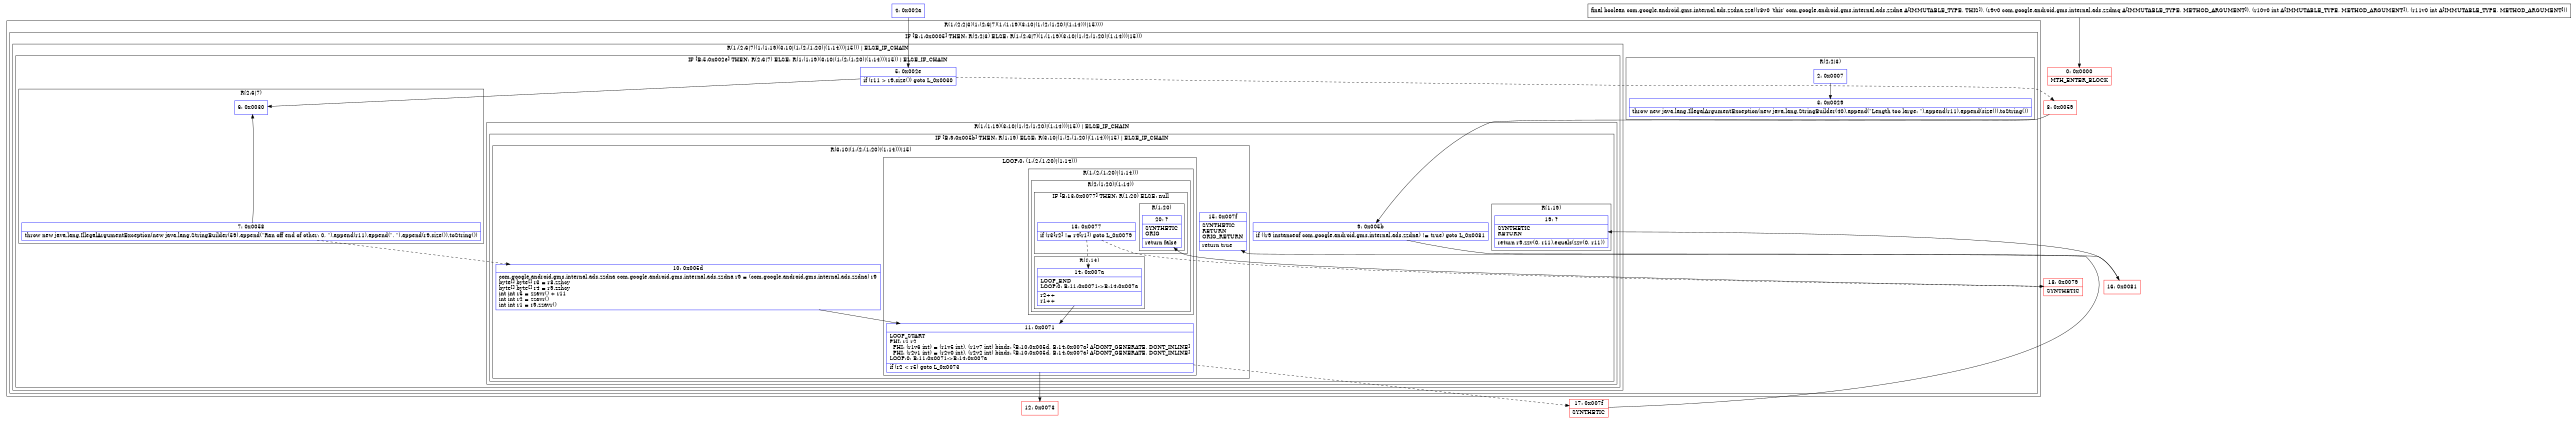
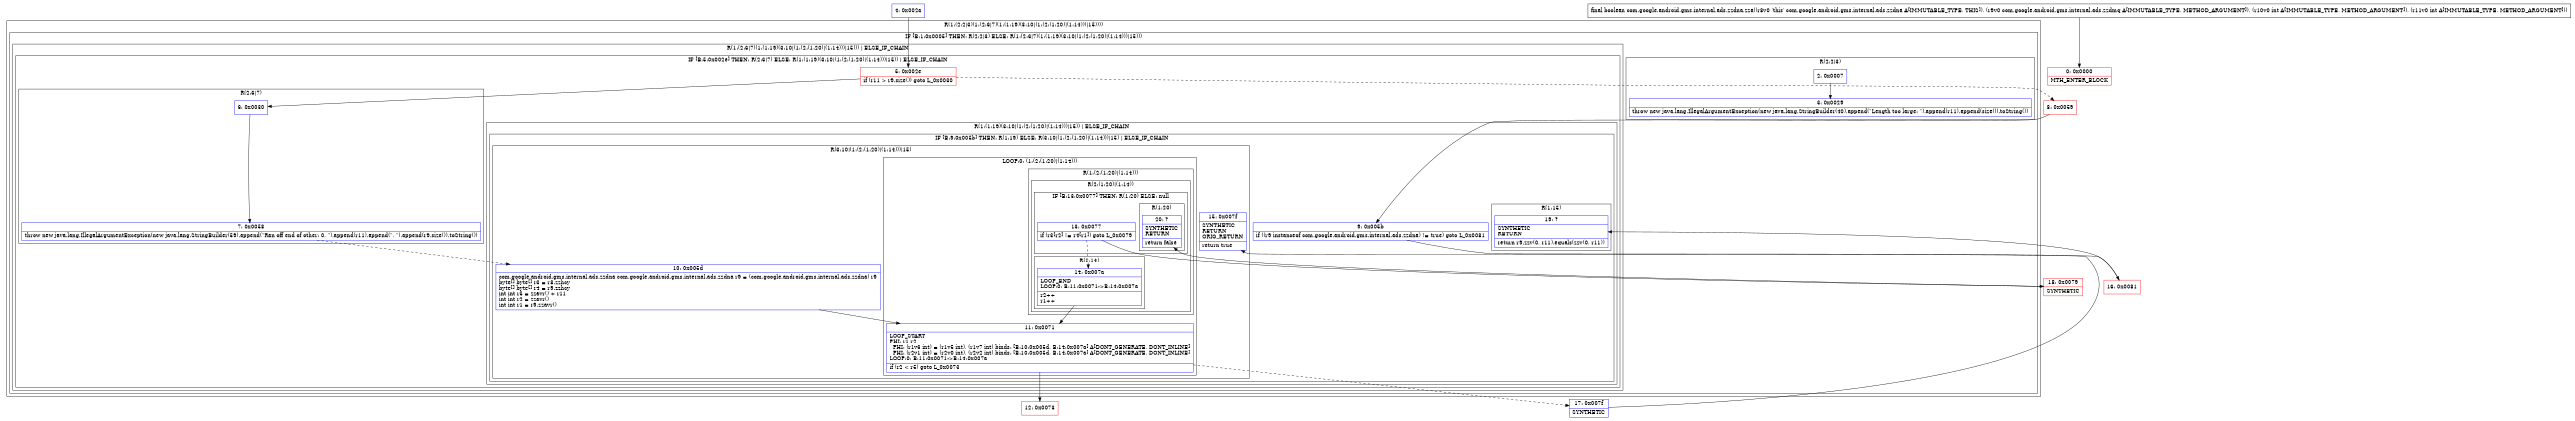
node "5: 0x002e": color blue -> red
edge "7: 0x0058" -> "6: 0x0030": reversed
cluster "R(1:19)": label "R(1:19)" -> "R(1:15)"
node "20: ?": text "ORIG" -> "RETURN"
edge "13: 0x0077" -> "18: 0x0079": style dashed -> solid
node "17: 0x007f": color red -> blue
